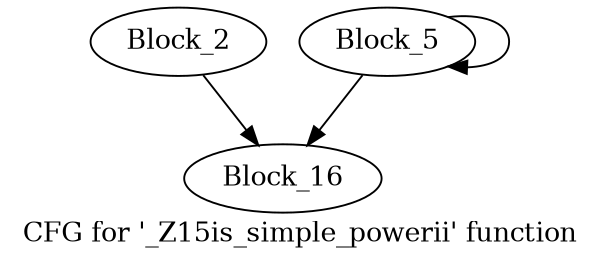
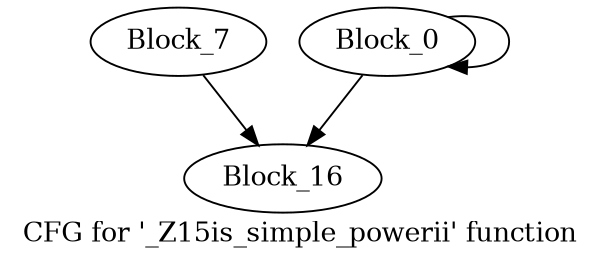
node "Block_2": label "Block_2" -> "Block_7"
node "Block_5": label "Block_5" -> "Block_0"
